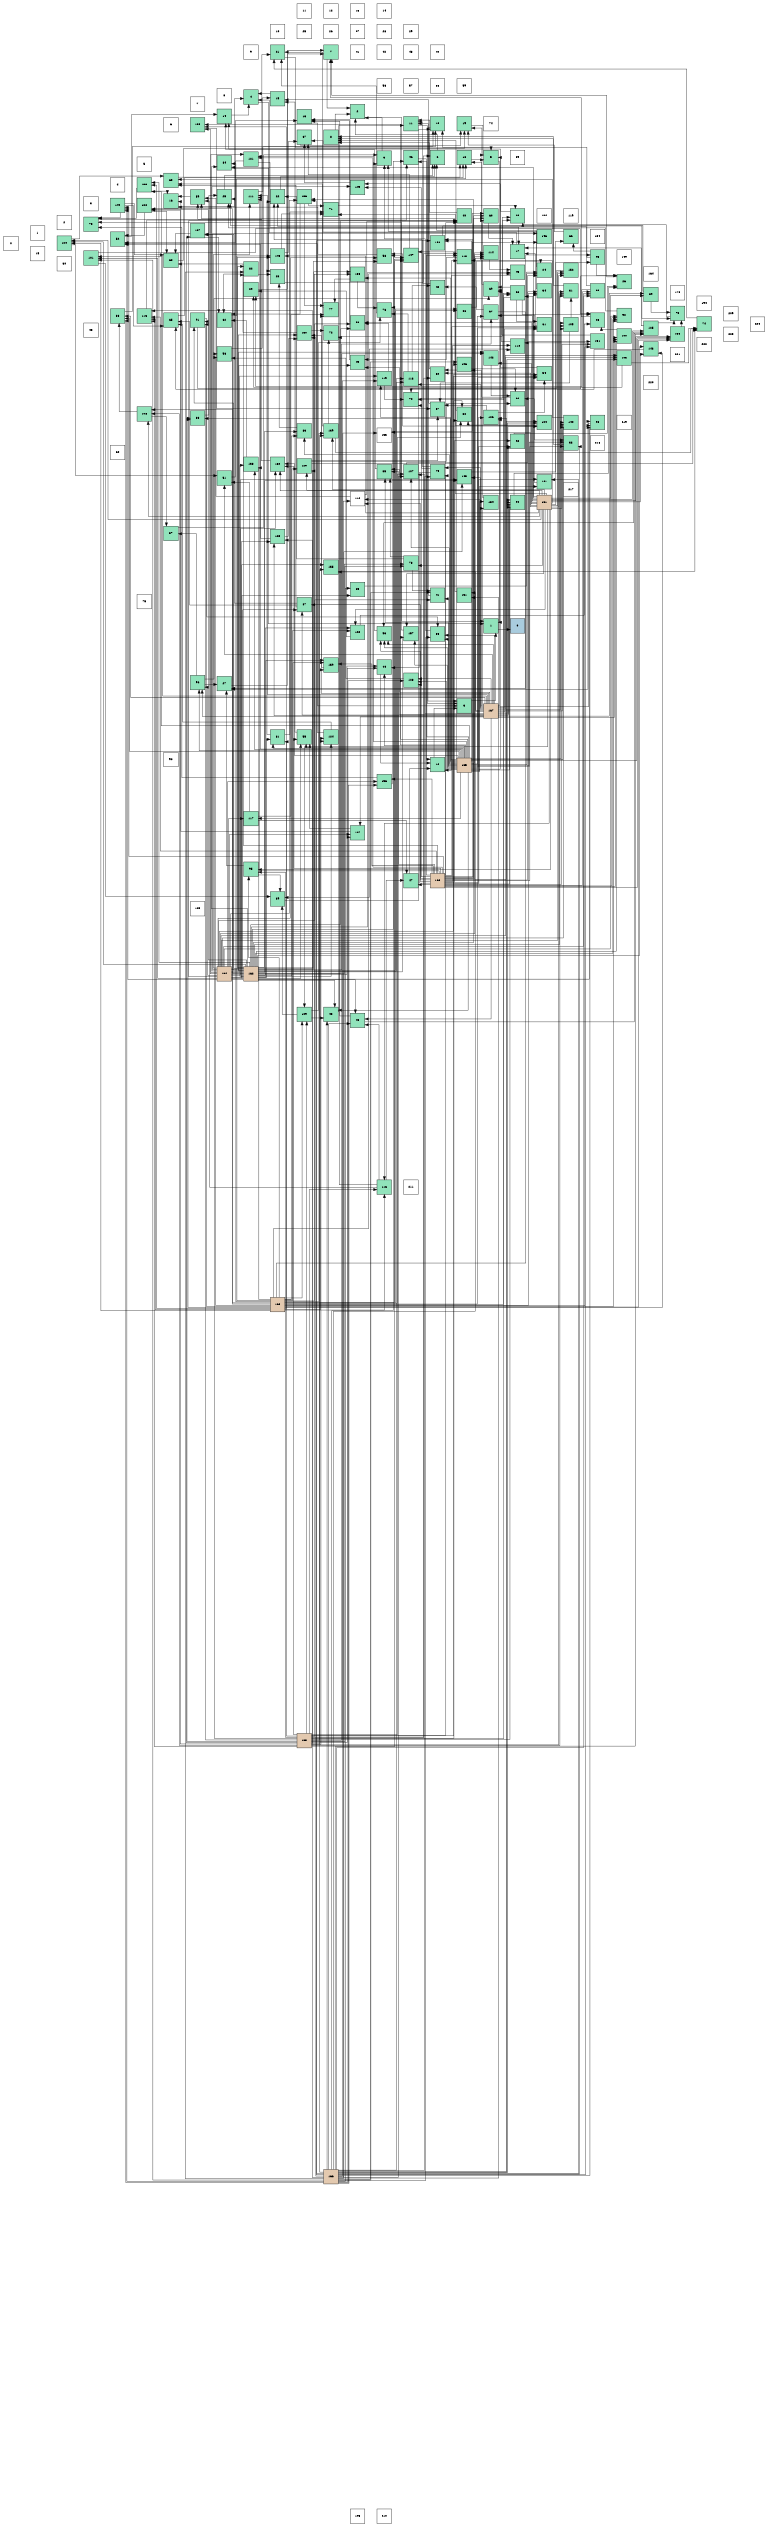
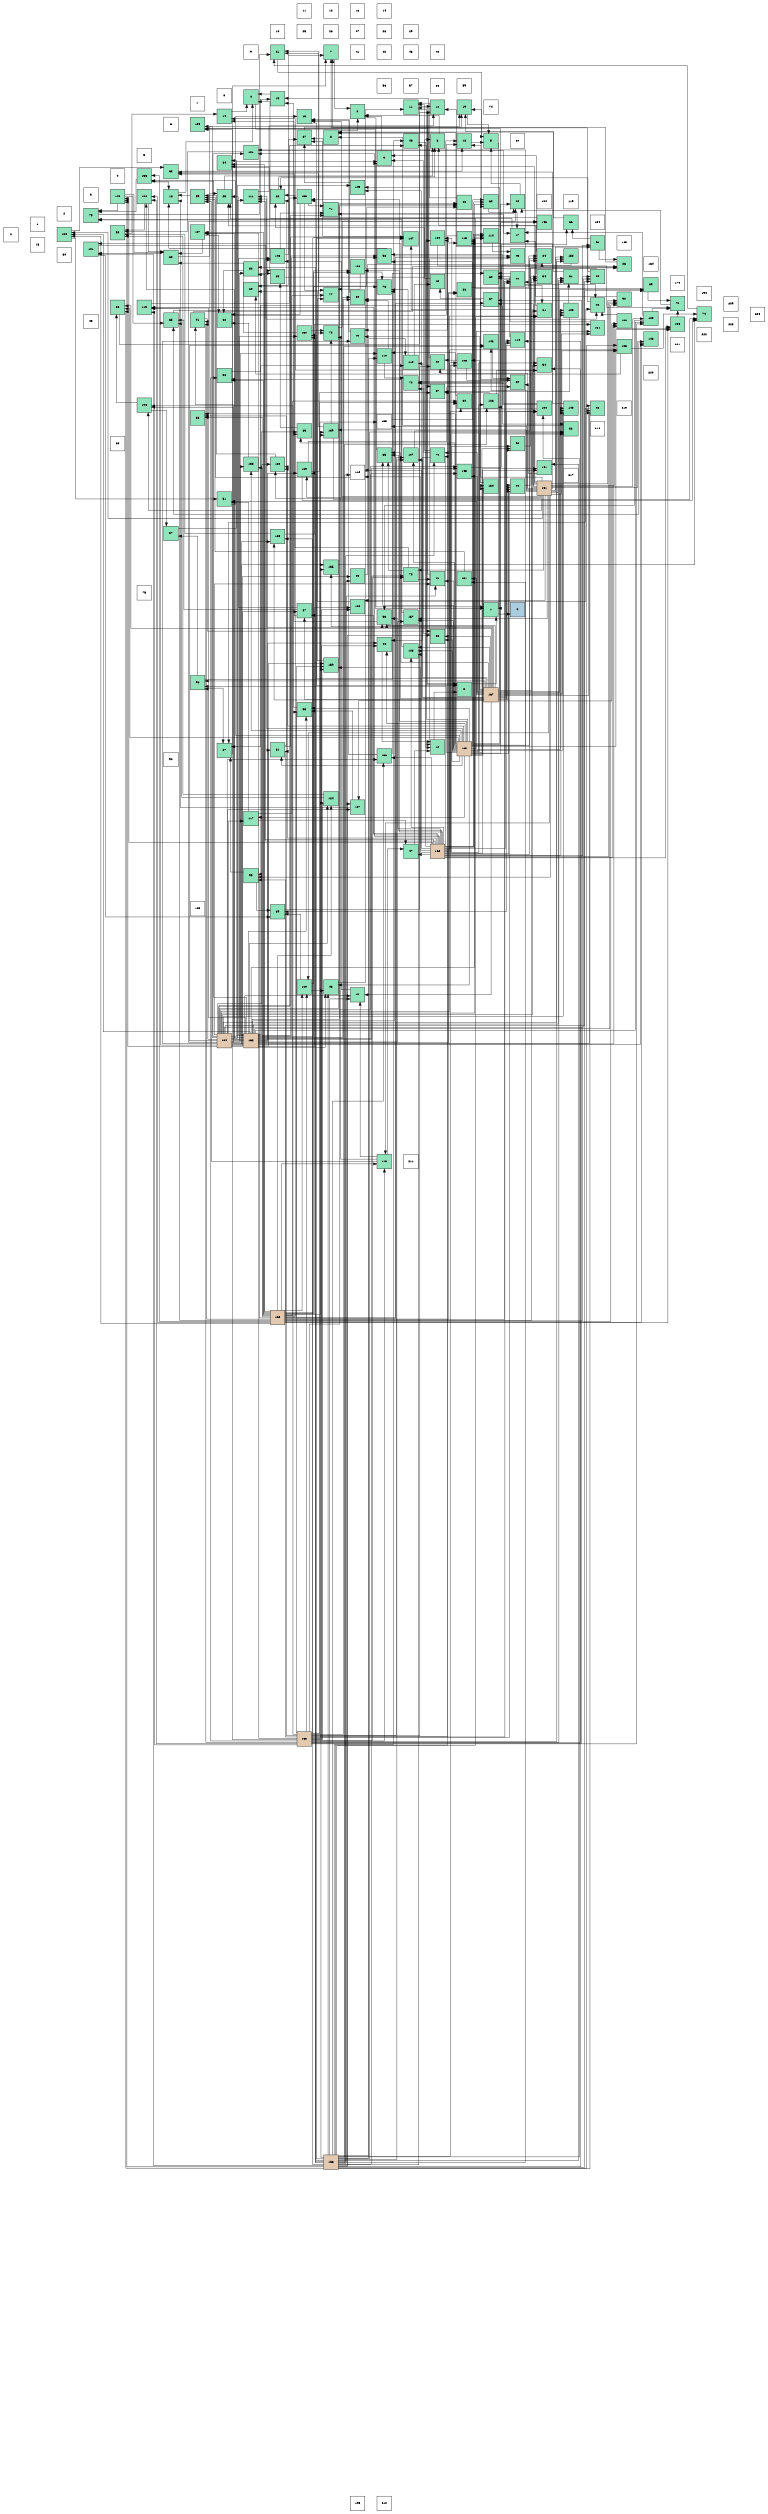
edge "123" -> "150": now "123" -> "72"
edge "48" -> "125": now "162" -> "125"
